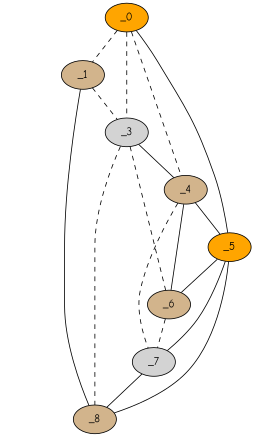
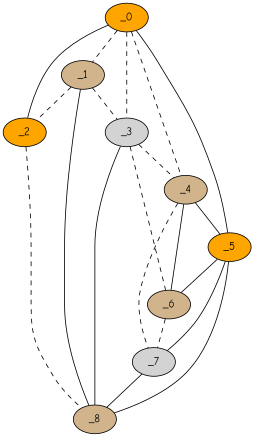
node "_2": added
edge "_3" -- "_4": style solid -> dashed
edge "_3" -- "_8": style dashed -> solid
